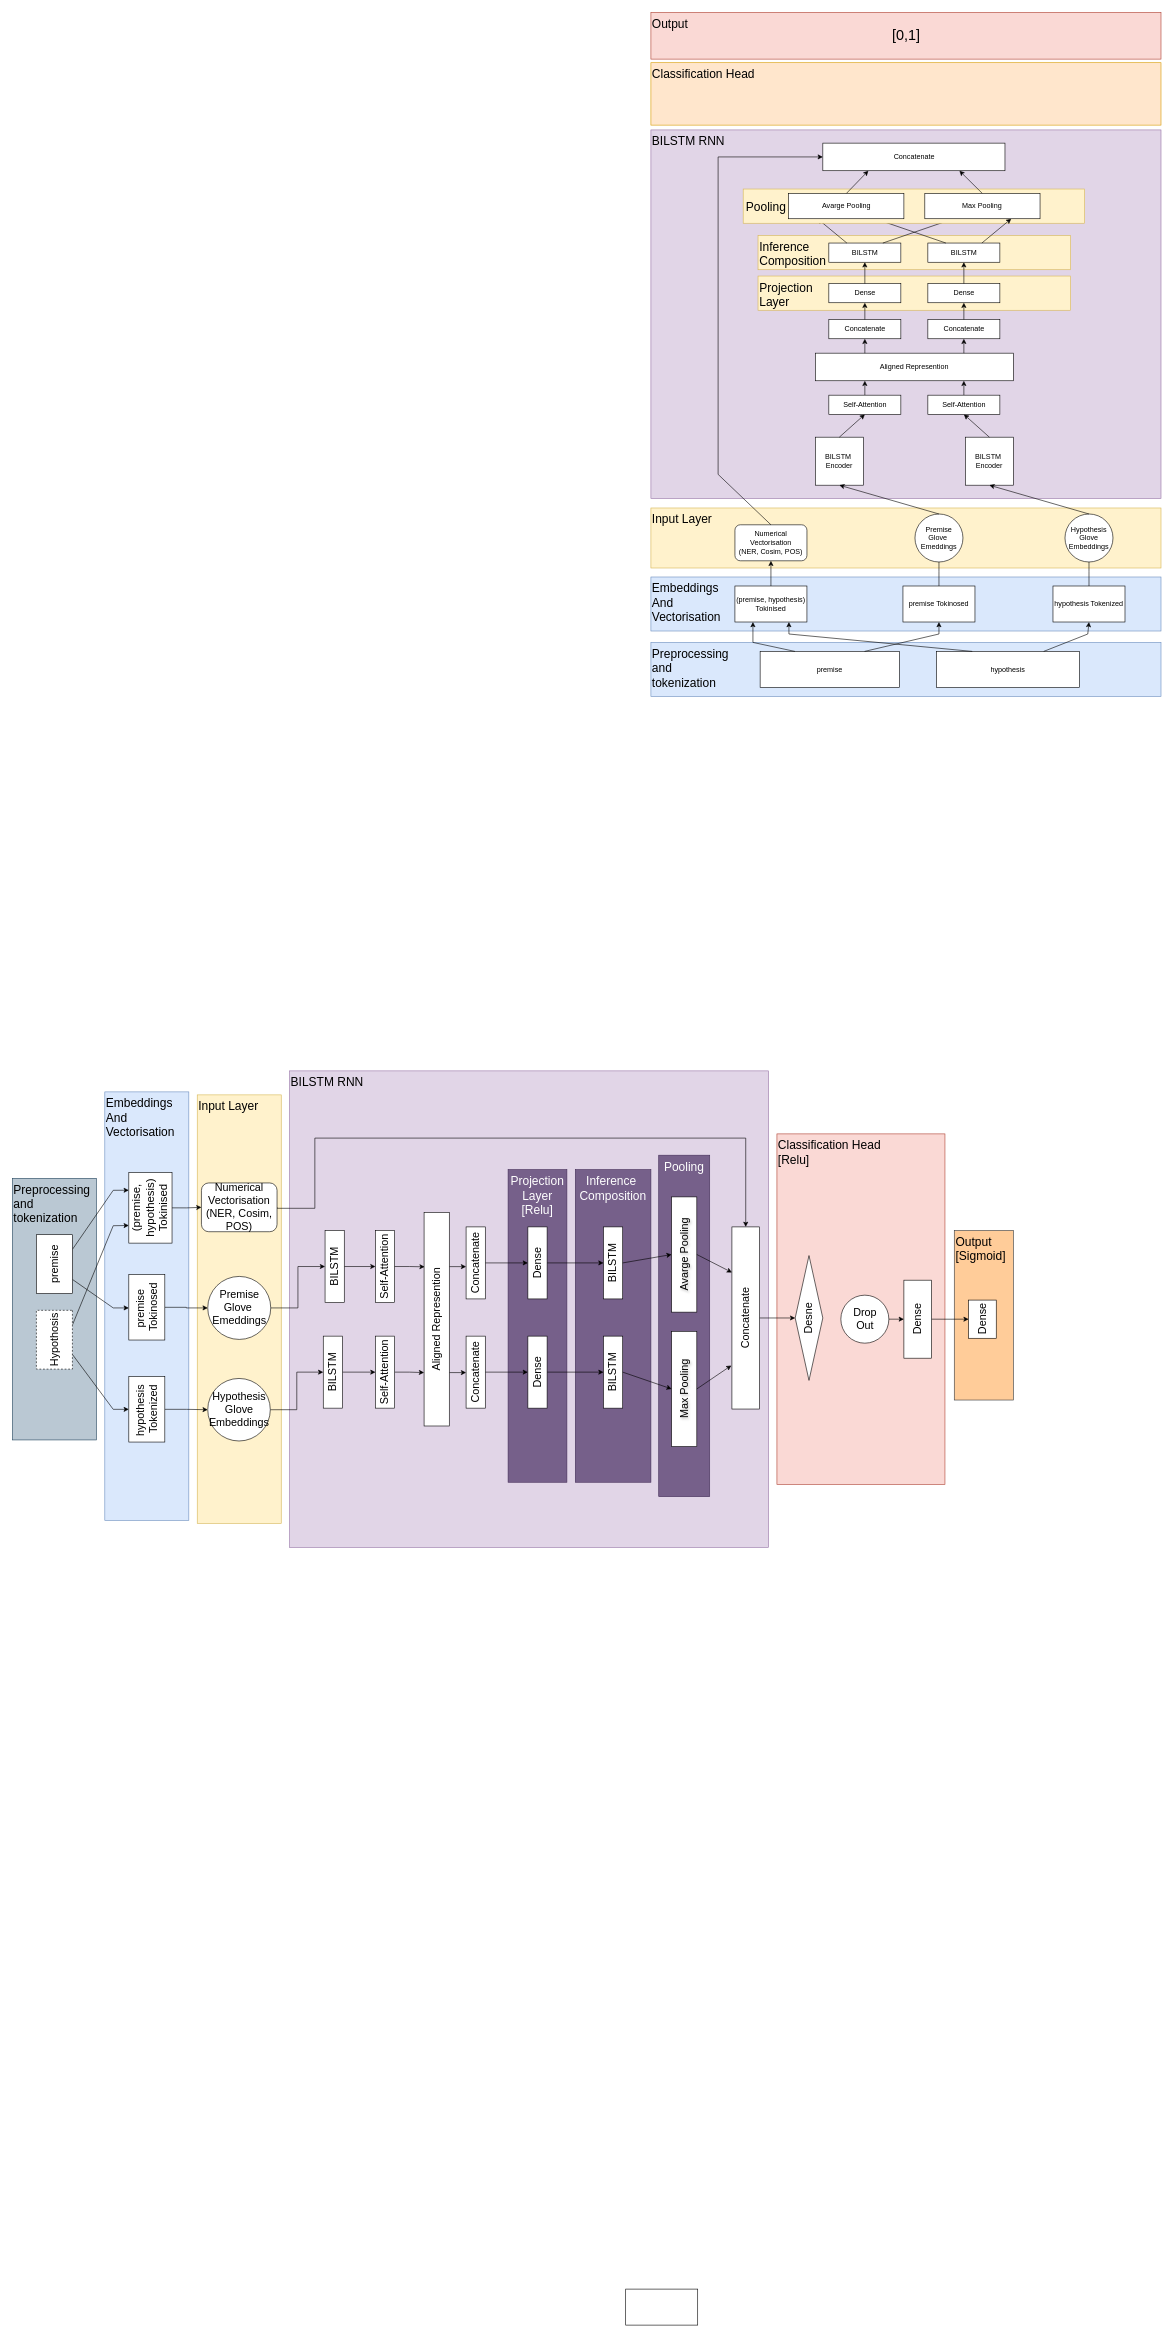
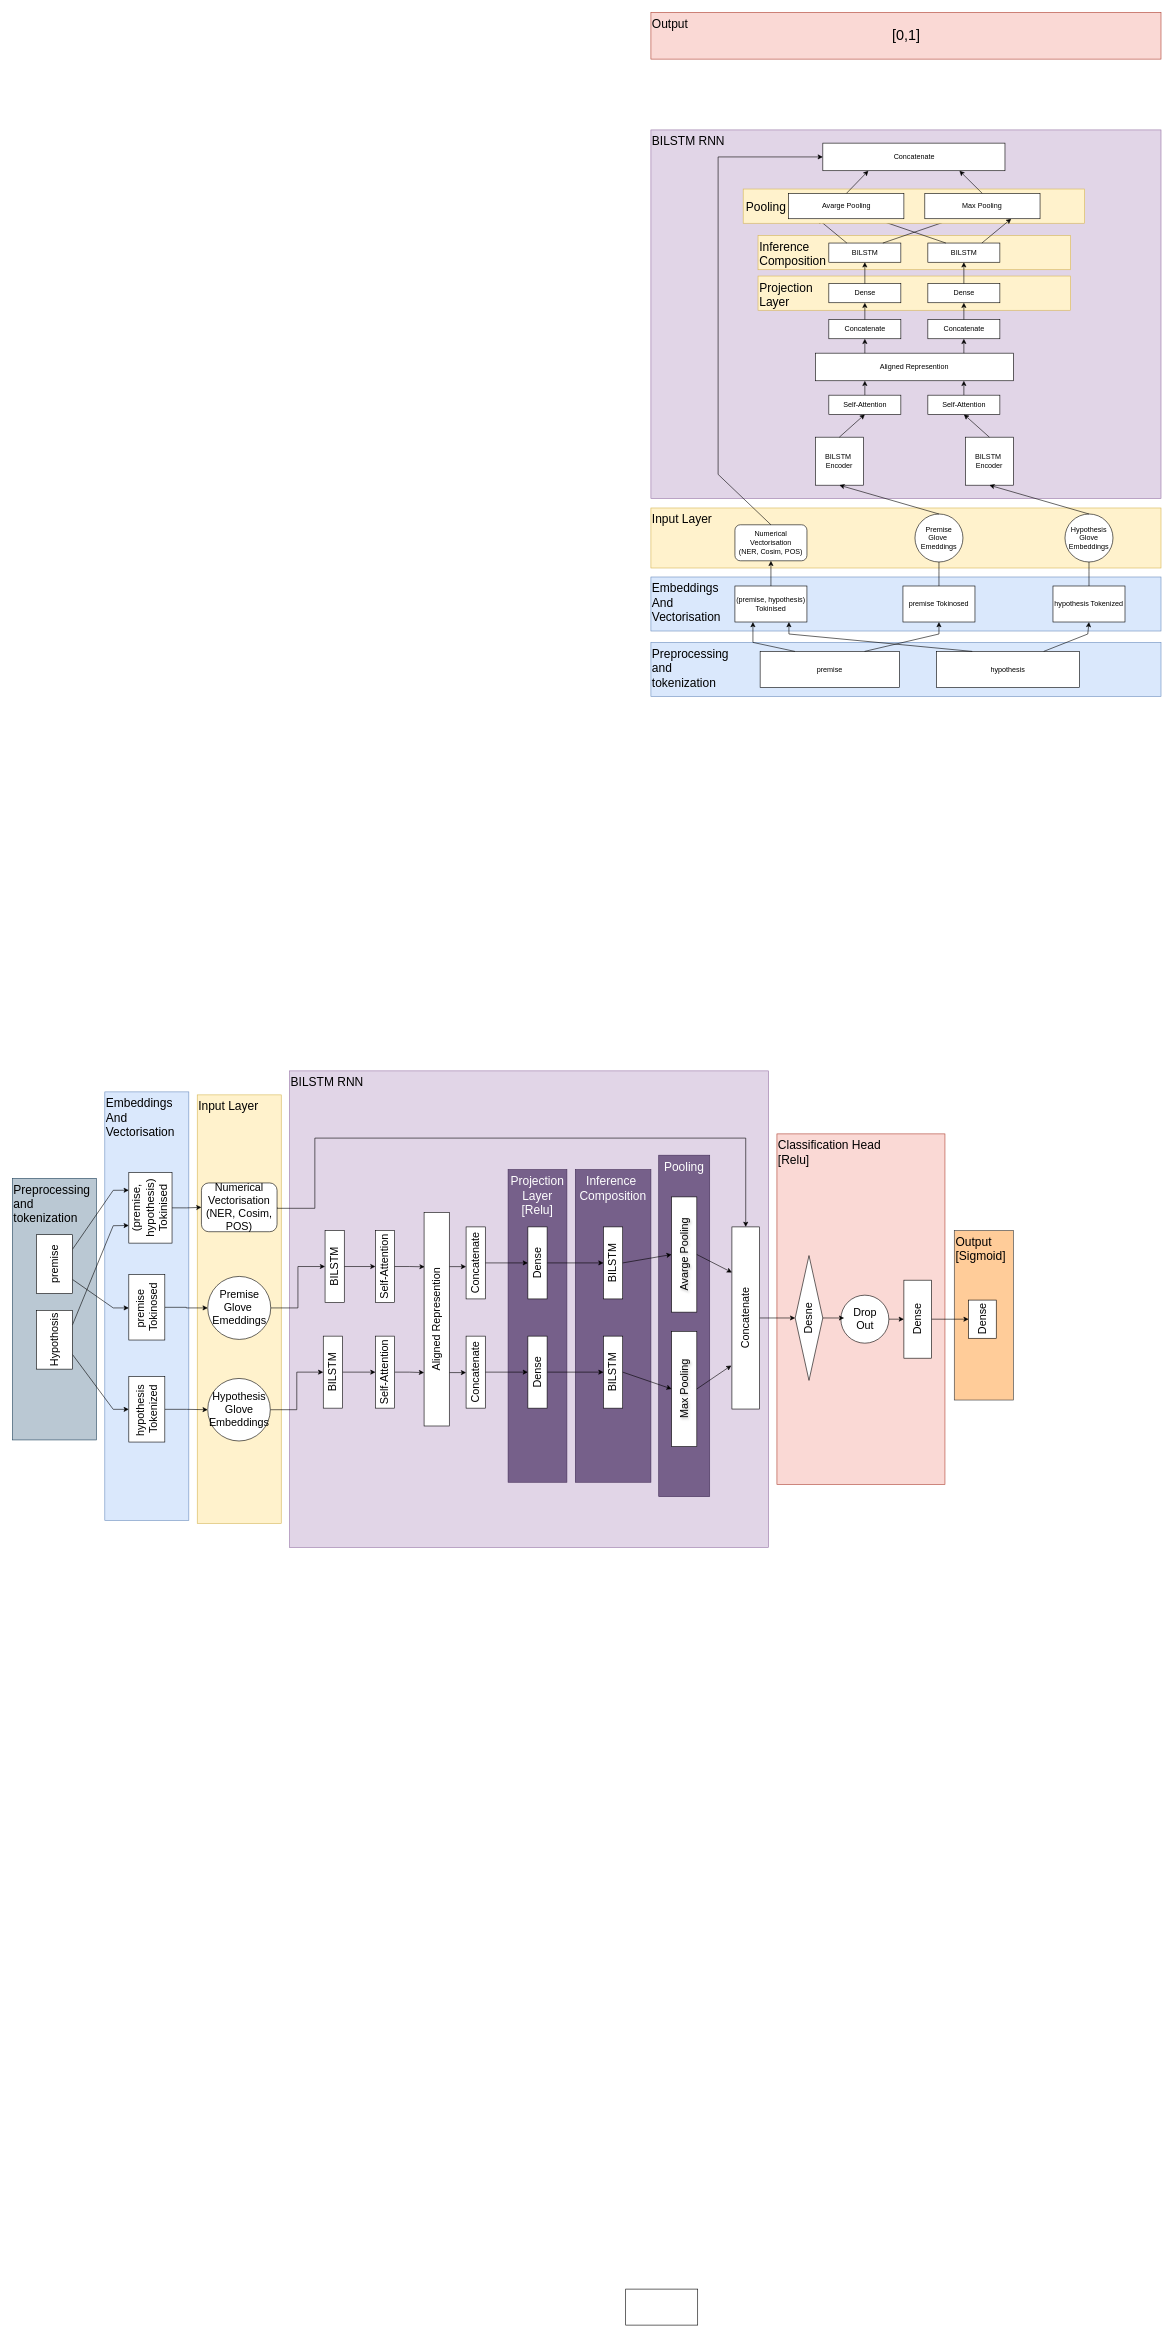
node "Classification Head": removed
edge "Desne" -> "Drop Out": added
node "Hypothosis": style dashed -> solid
